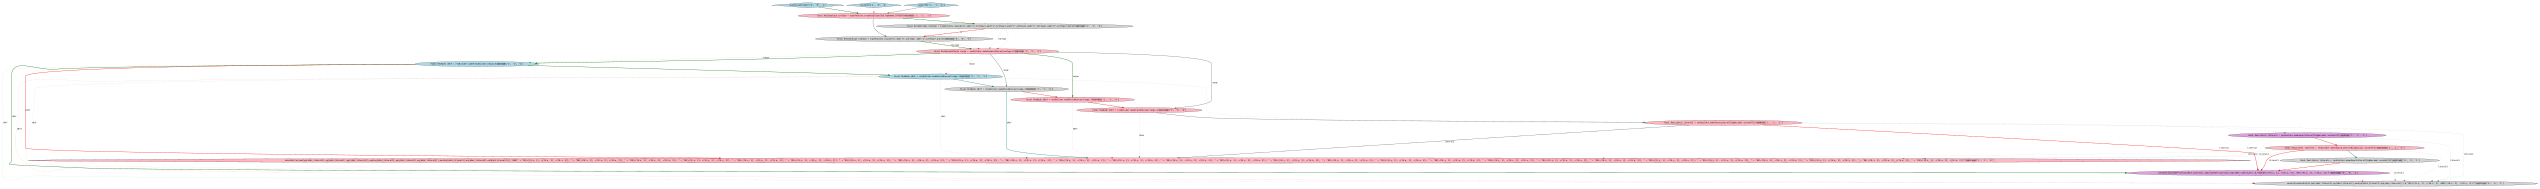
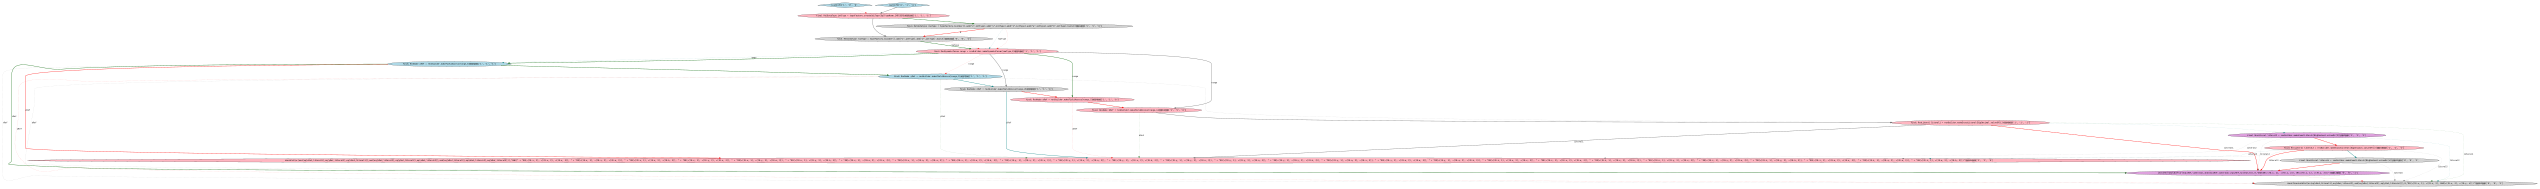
node "testThresholdCnf['0', '0', '1']": removed
